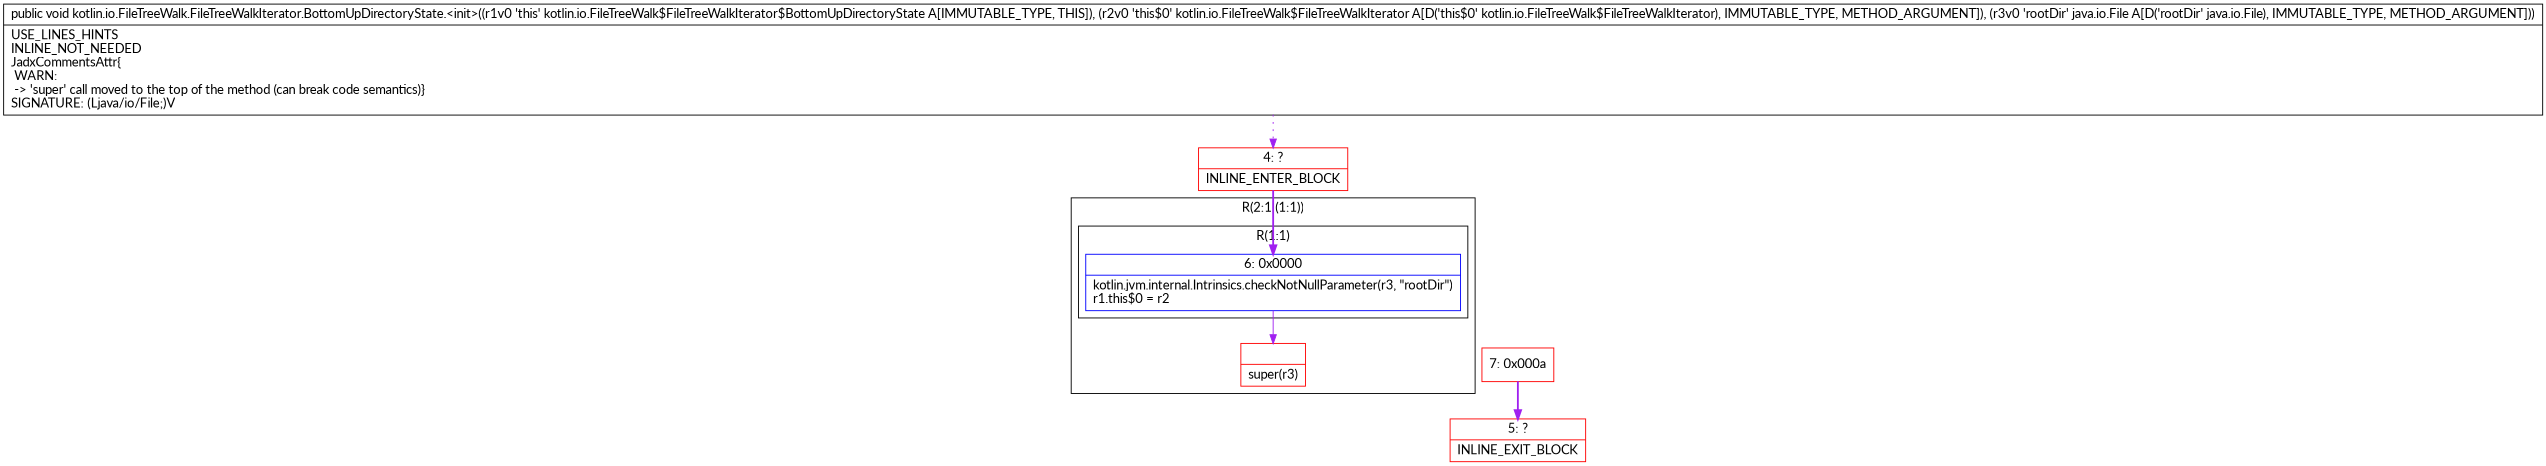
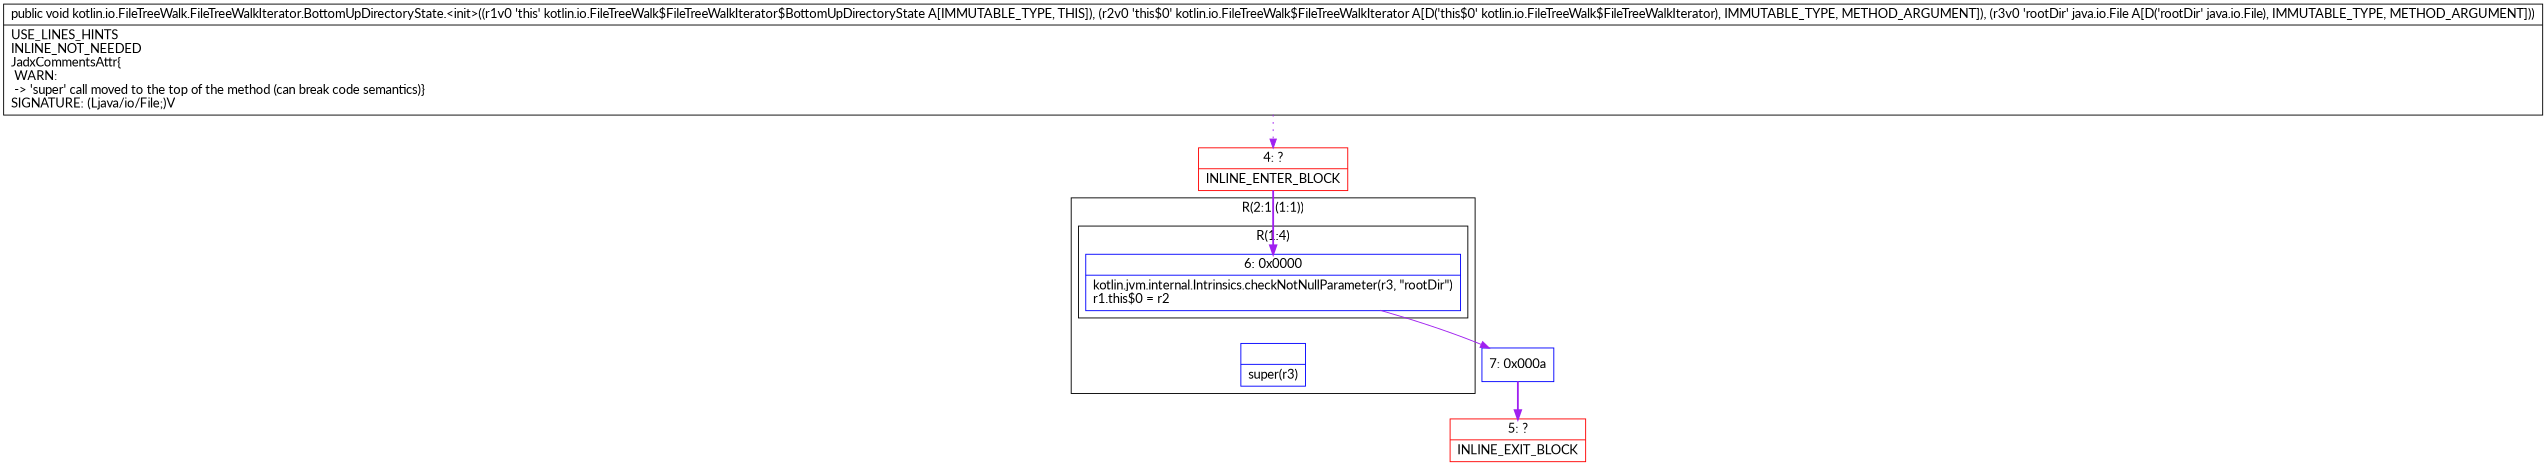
cluster "R(1:1)": label "R(1:1)" -> "R(1:4)"
edge "6: 0x0000" -> "super(r3)": now "6: 0x0000" -> "7: 0x000a"
node "super(r3)": color red -> blue
node "7: 0x000a": color red -> blue
